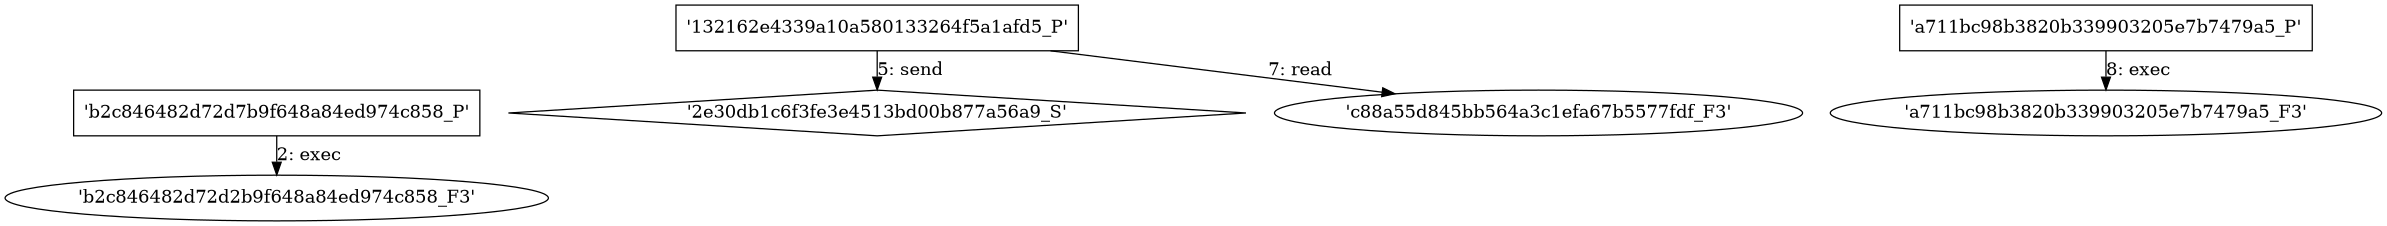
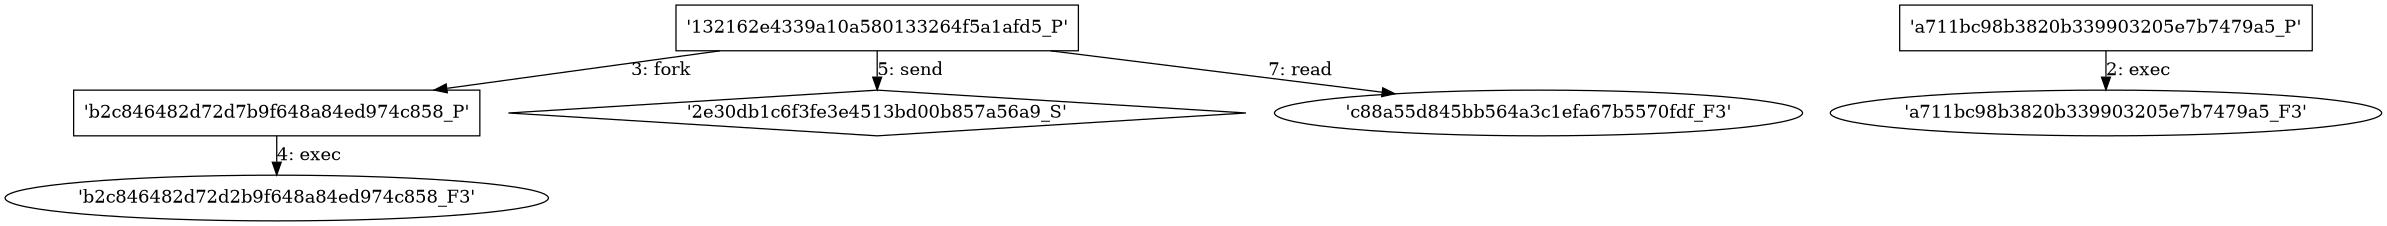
edge "'132162e4339a10a580133264f5a1afd5_P'" -> "'b2c846482d72d7b9f648a84ed974c858_P'": added, label "3: fork"
edge "'a711bc98b3820b339903205e7b7479a5_P'" -> "'a711bc98b3820b339903205e7b7479a5_F3'": label "8: exec" -> "2: exec"
node "'2e30db1c6f3fe3e4513bd00b877a56a9_S'": label "'2e30db1c6f3fe3e4513bd00b877a56a9_S'" -> "'2e30db1c6f3fe3e4513bd00b857a56a9_S'"
node "'c88a55d845bb564a3c1efa67b5577fdf_F3'": label "'c88a55d845bb564a3c1efa67b5577fdf_F3'" -> "'c88a55d845bb564a3c1efa67b5570fdf_F3'"
edge "'b2c846482d72d7b9f648a84ed974c858_P'" -> "'b2c846482d72d2b9f648a84ed974c858_F3'": label "2: exec" -> "4: exec"
